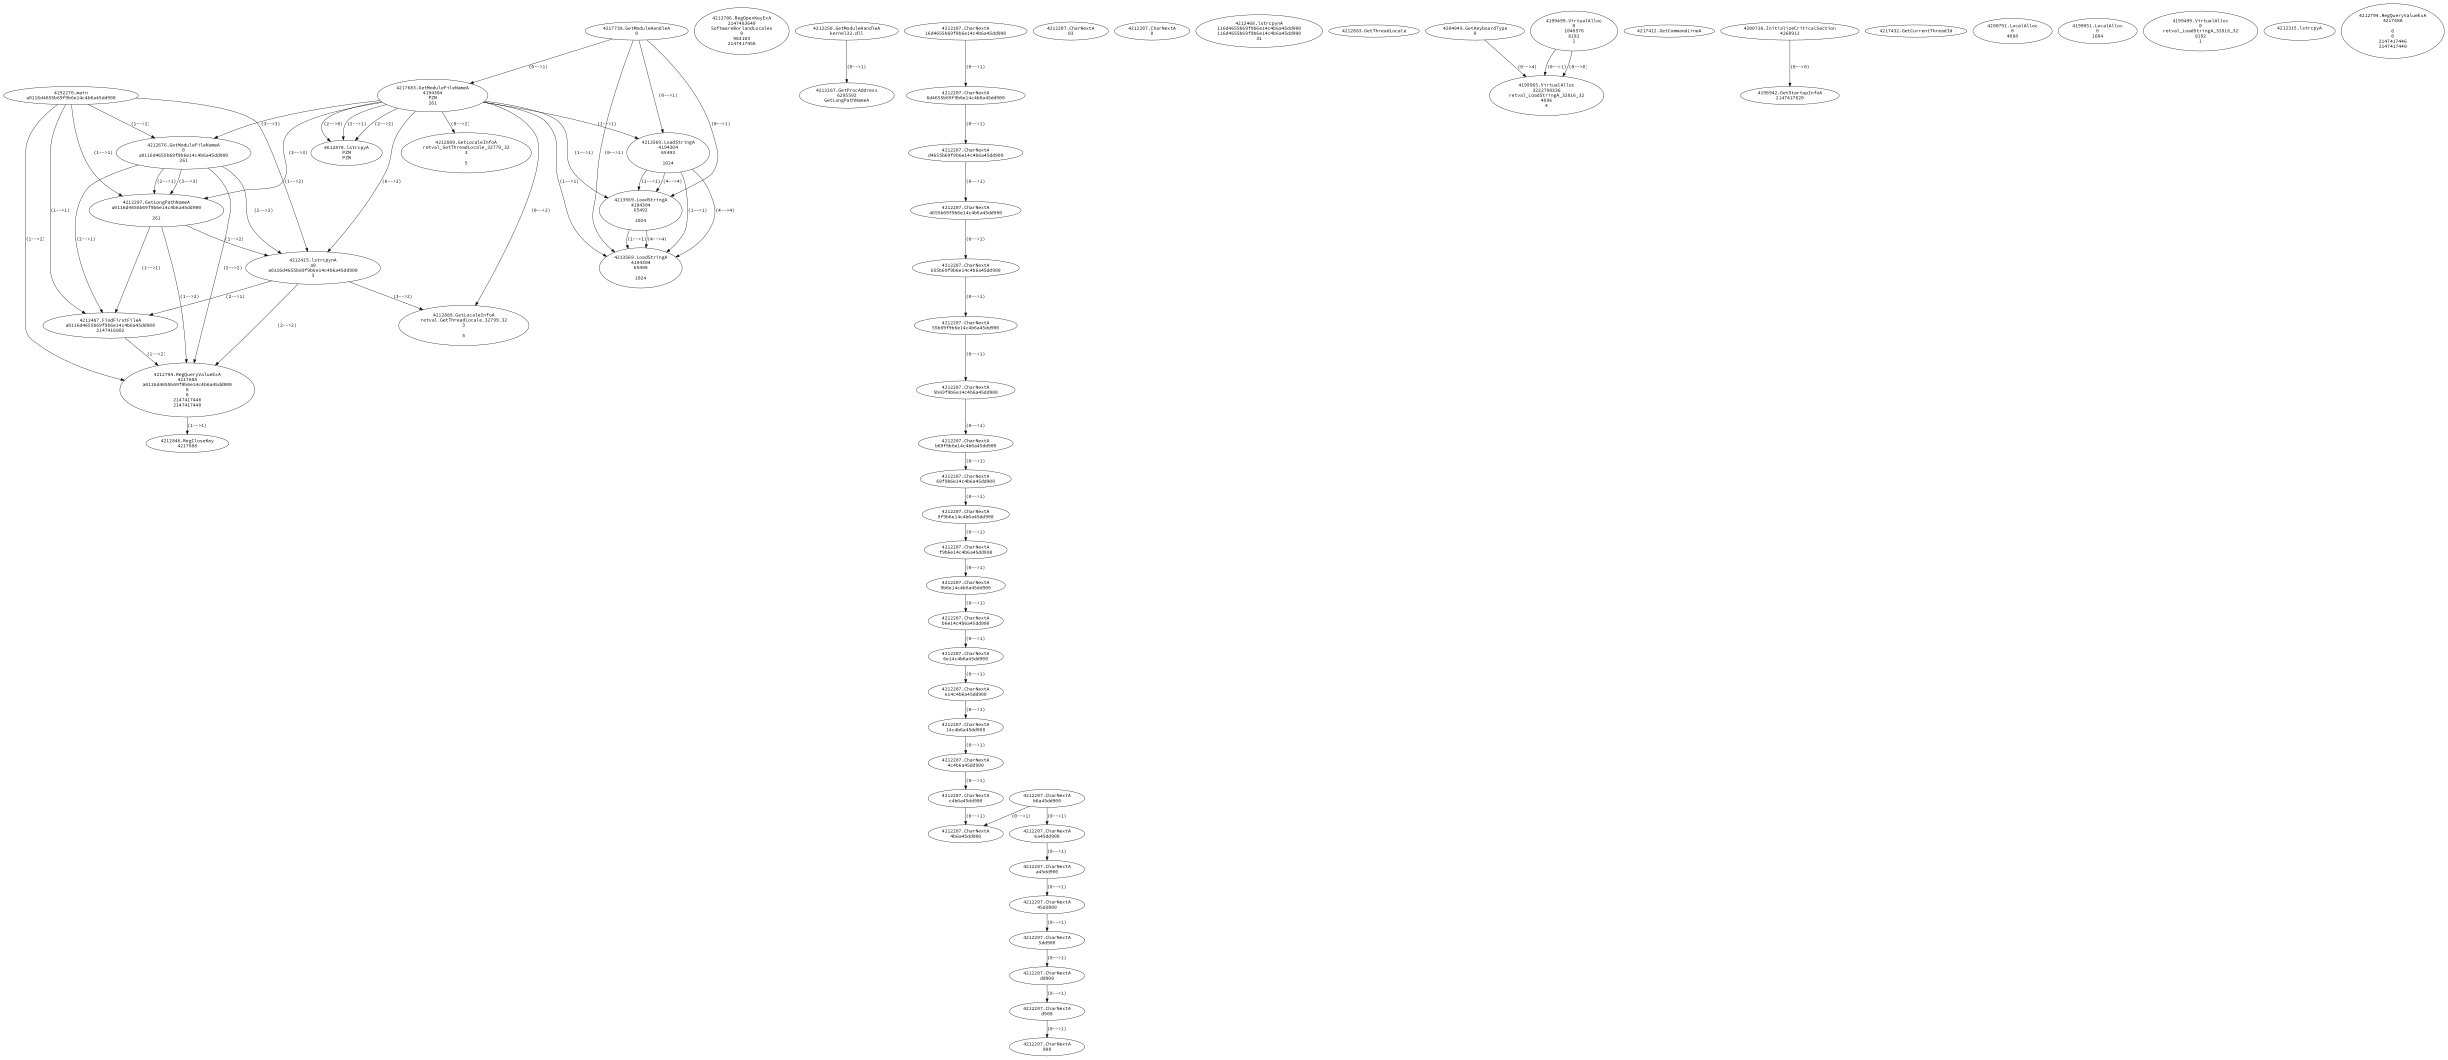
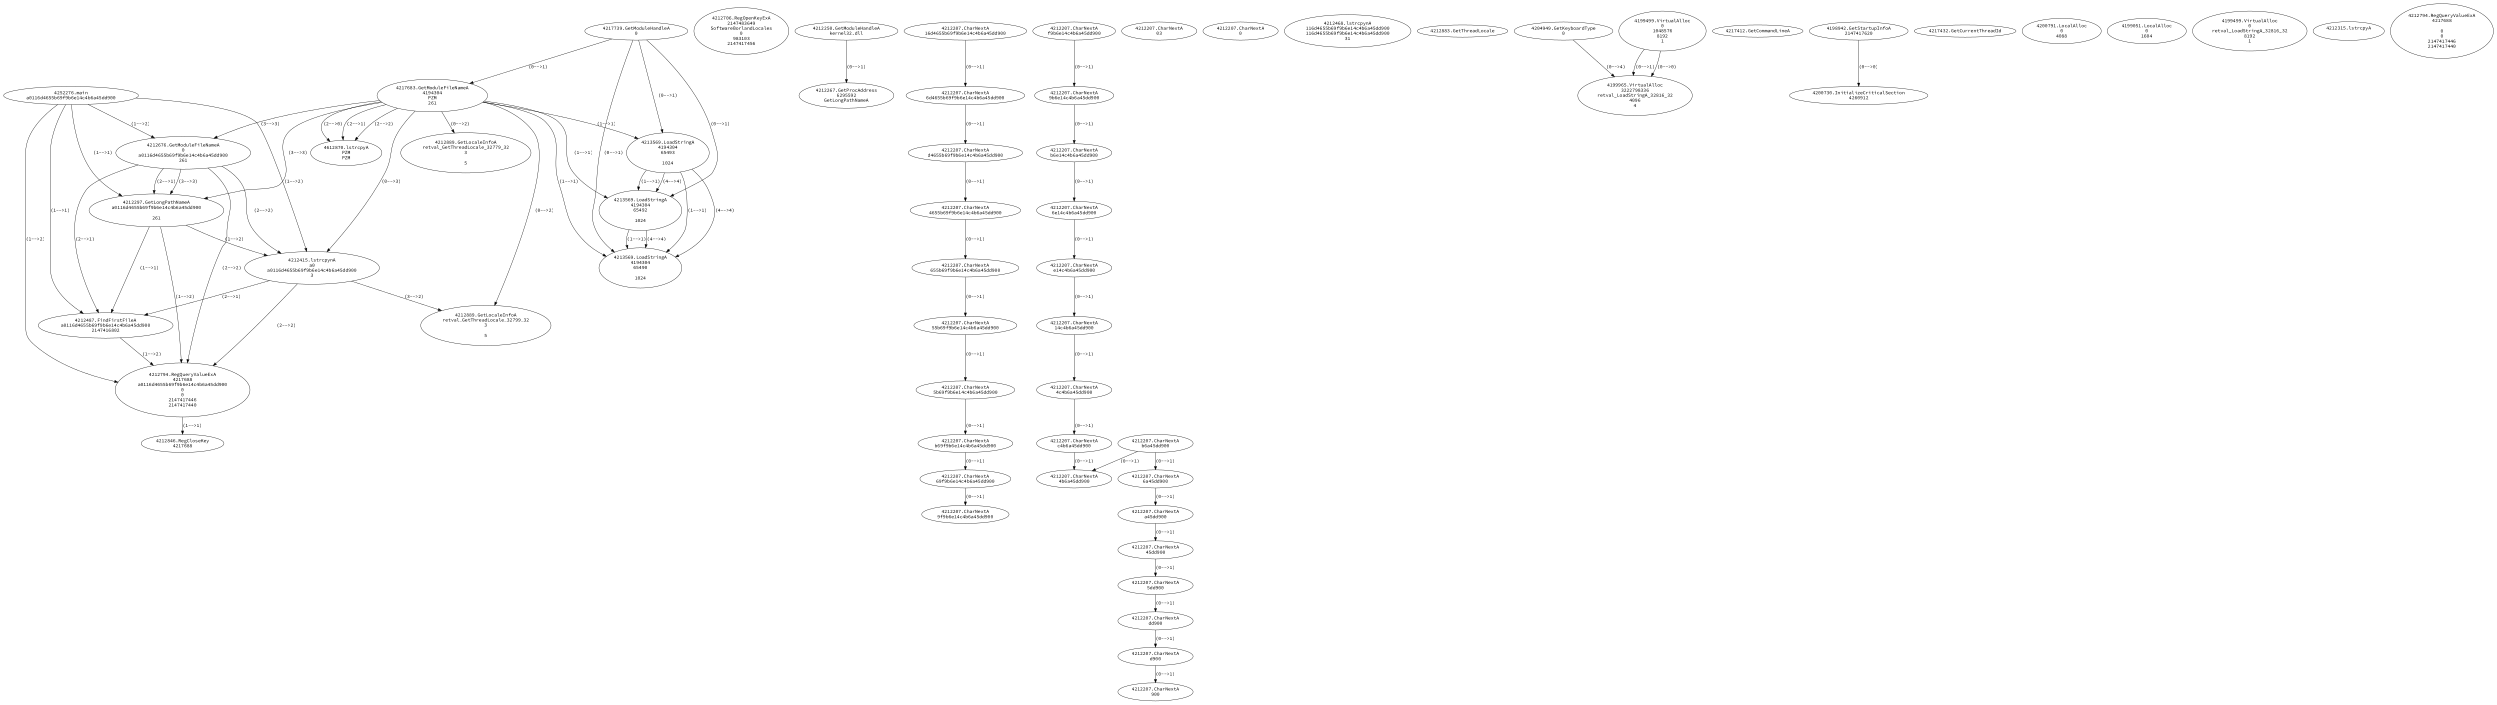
edge "4200730.InitializeCriticalSection 4260912" -> "4198942.GetStartupInfoA 2147417620": reversed
edge "4212207.CharNextA 9f9b6e14c4b6a45dd900" -> "4212207.CharNextA f9b6e14c4b6a45dd900": removed, label "(0-->1)"
